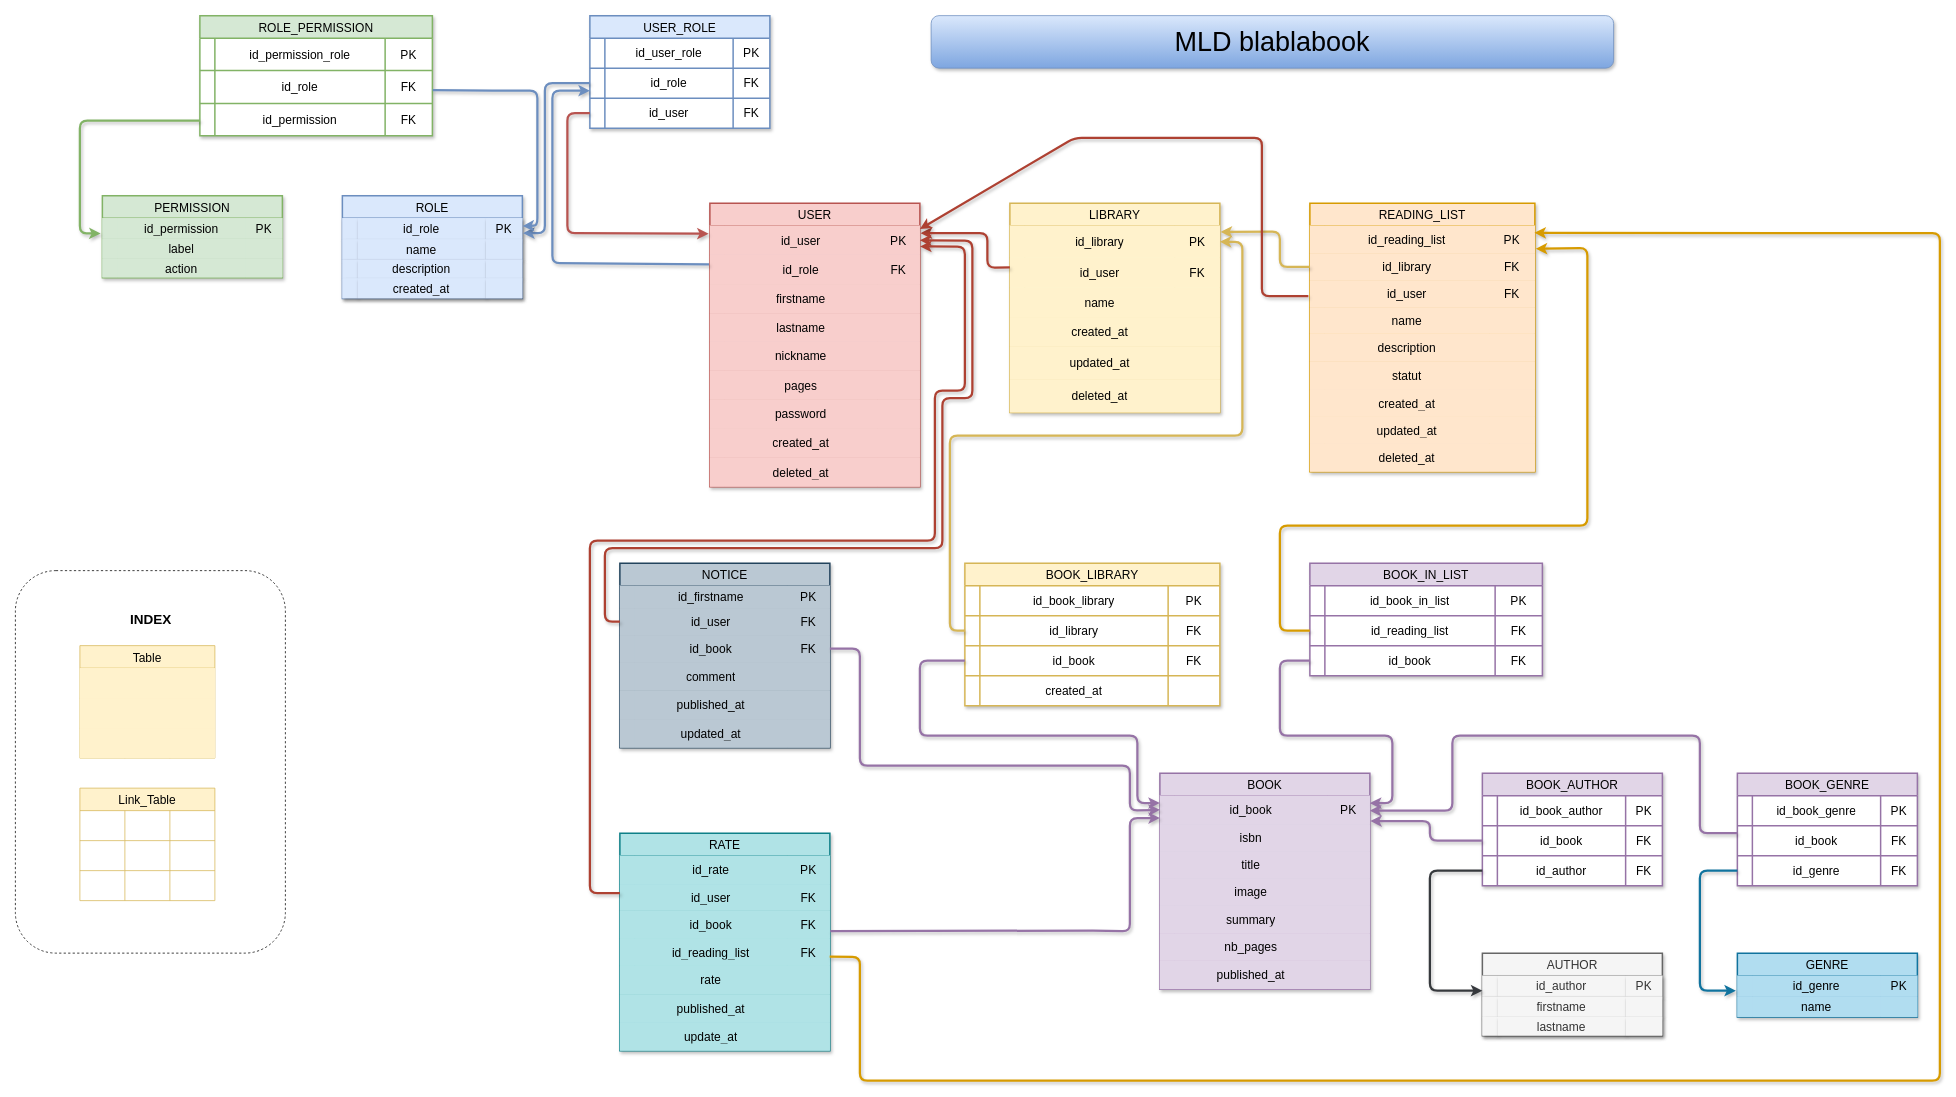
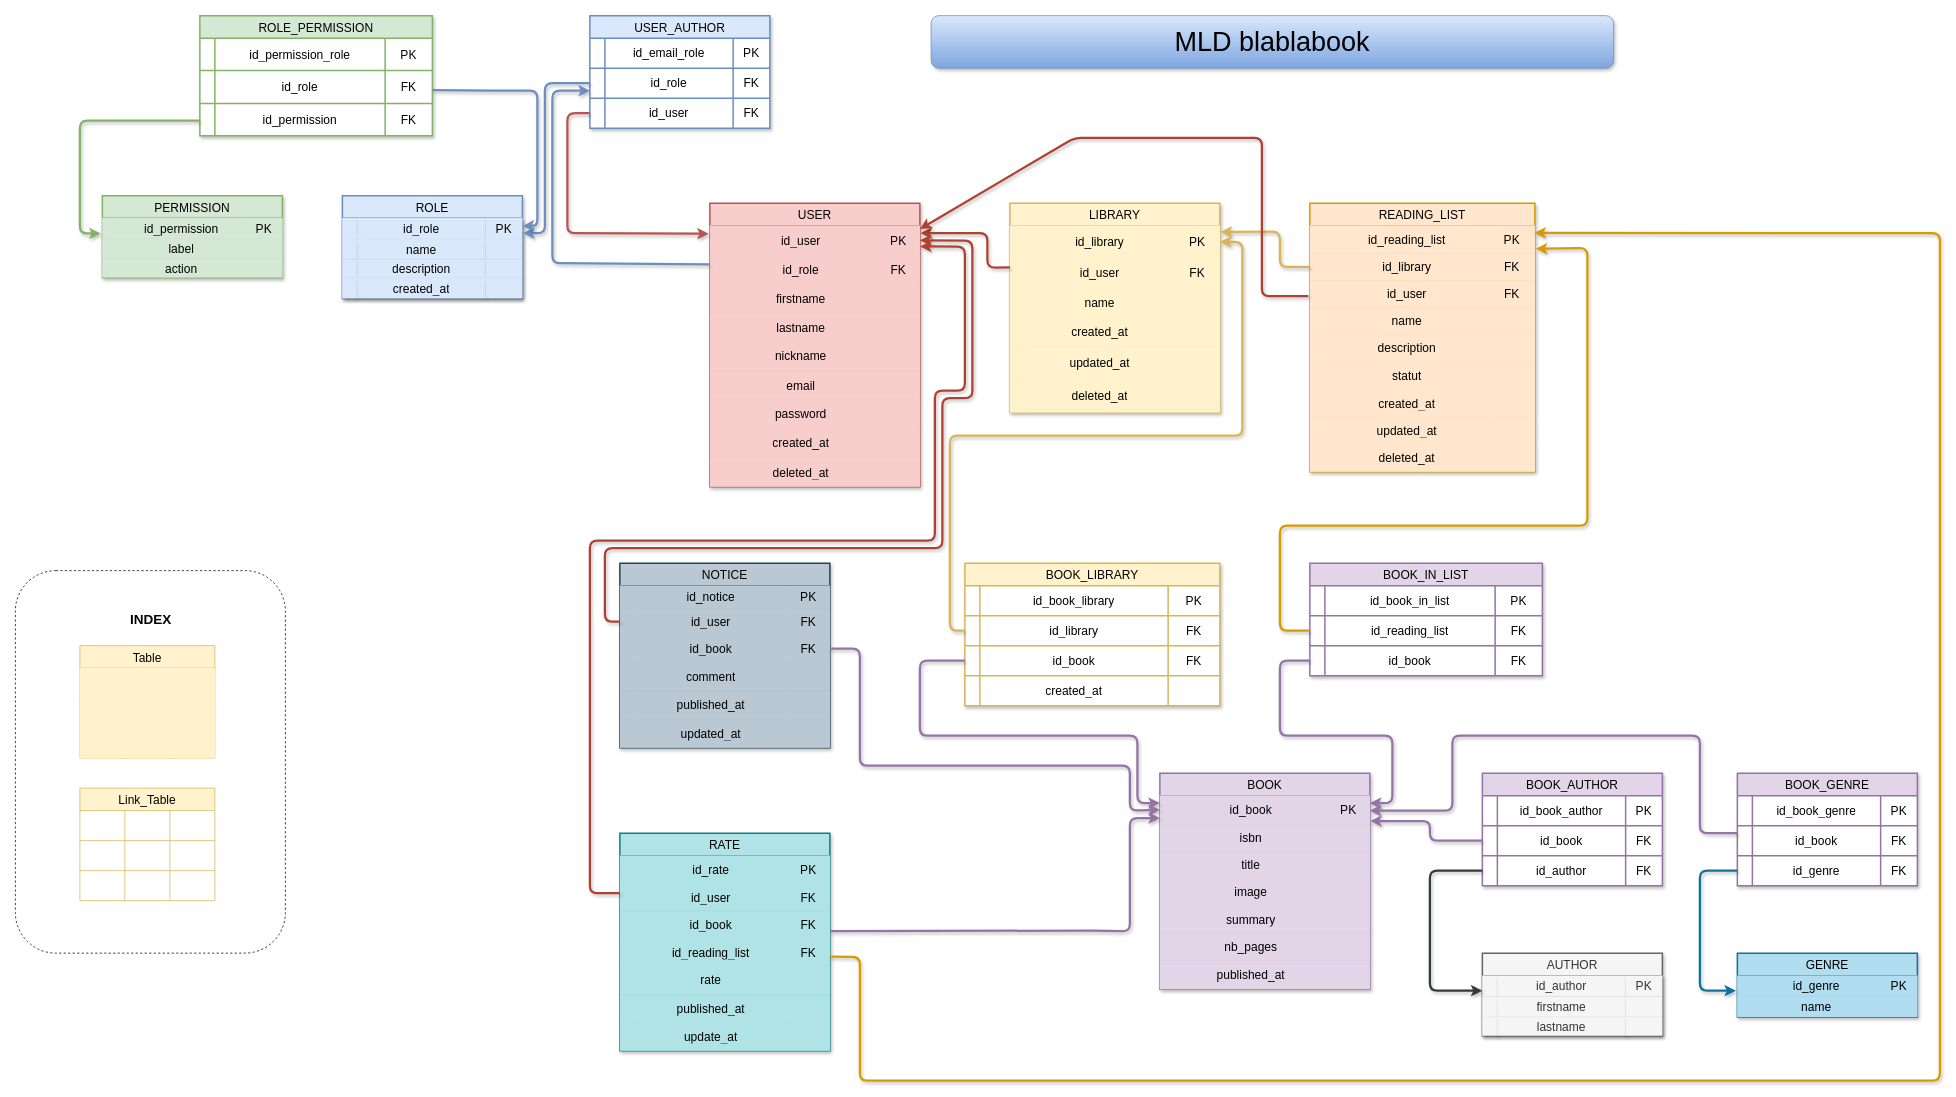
node "USER_ROLE": label "USER_ROLE" -> "USER_AUTHOR"
node "id_user_role": label "id_user_role" -> "id_email_role"
node "pages": label "pages" -> "email"
node "id_firstname": label "id_firstname" -> "id_notice"
